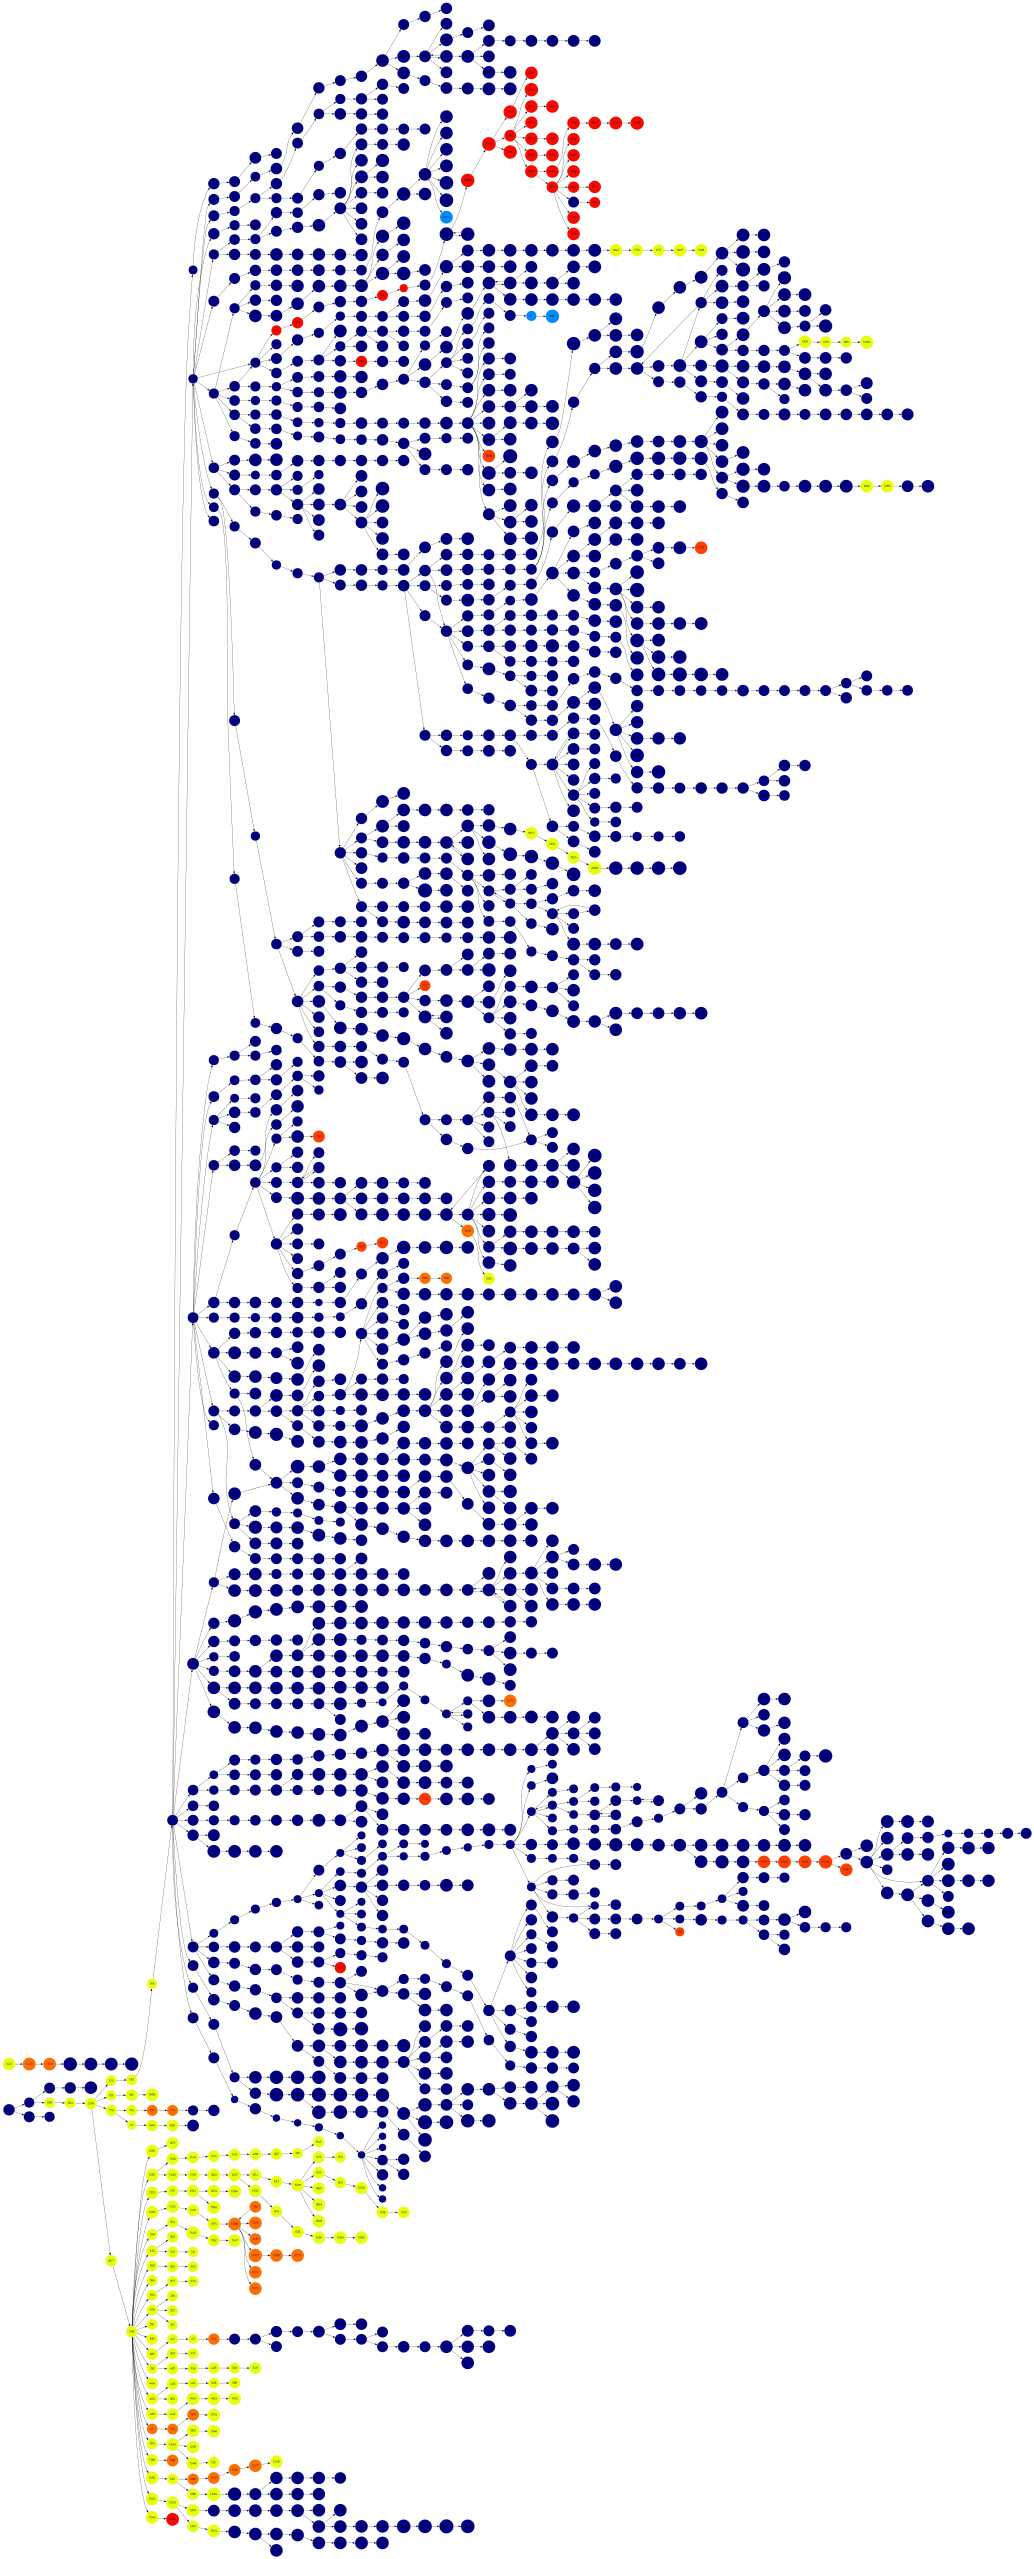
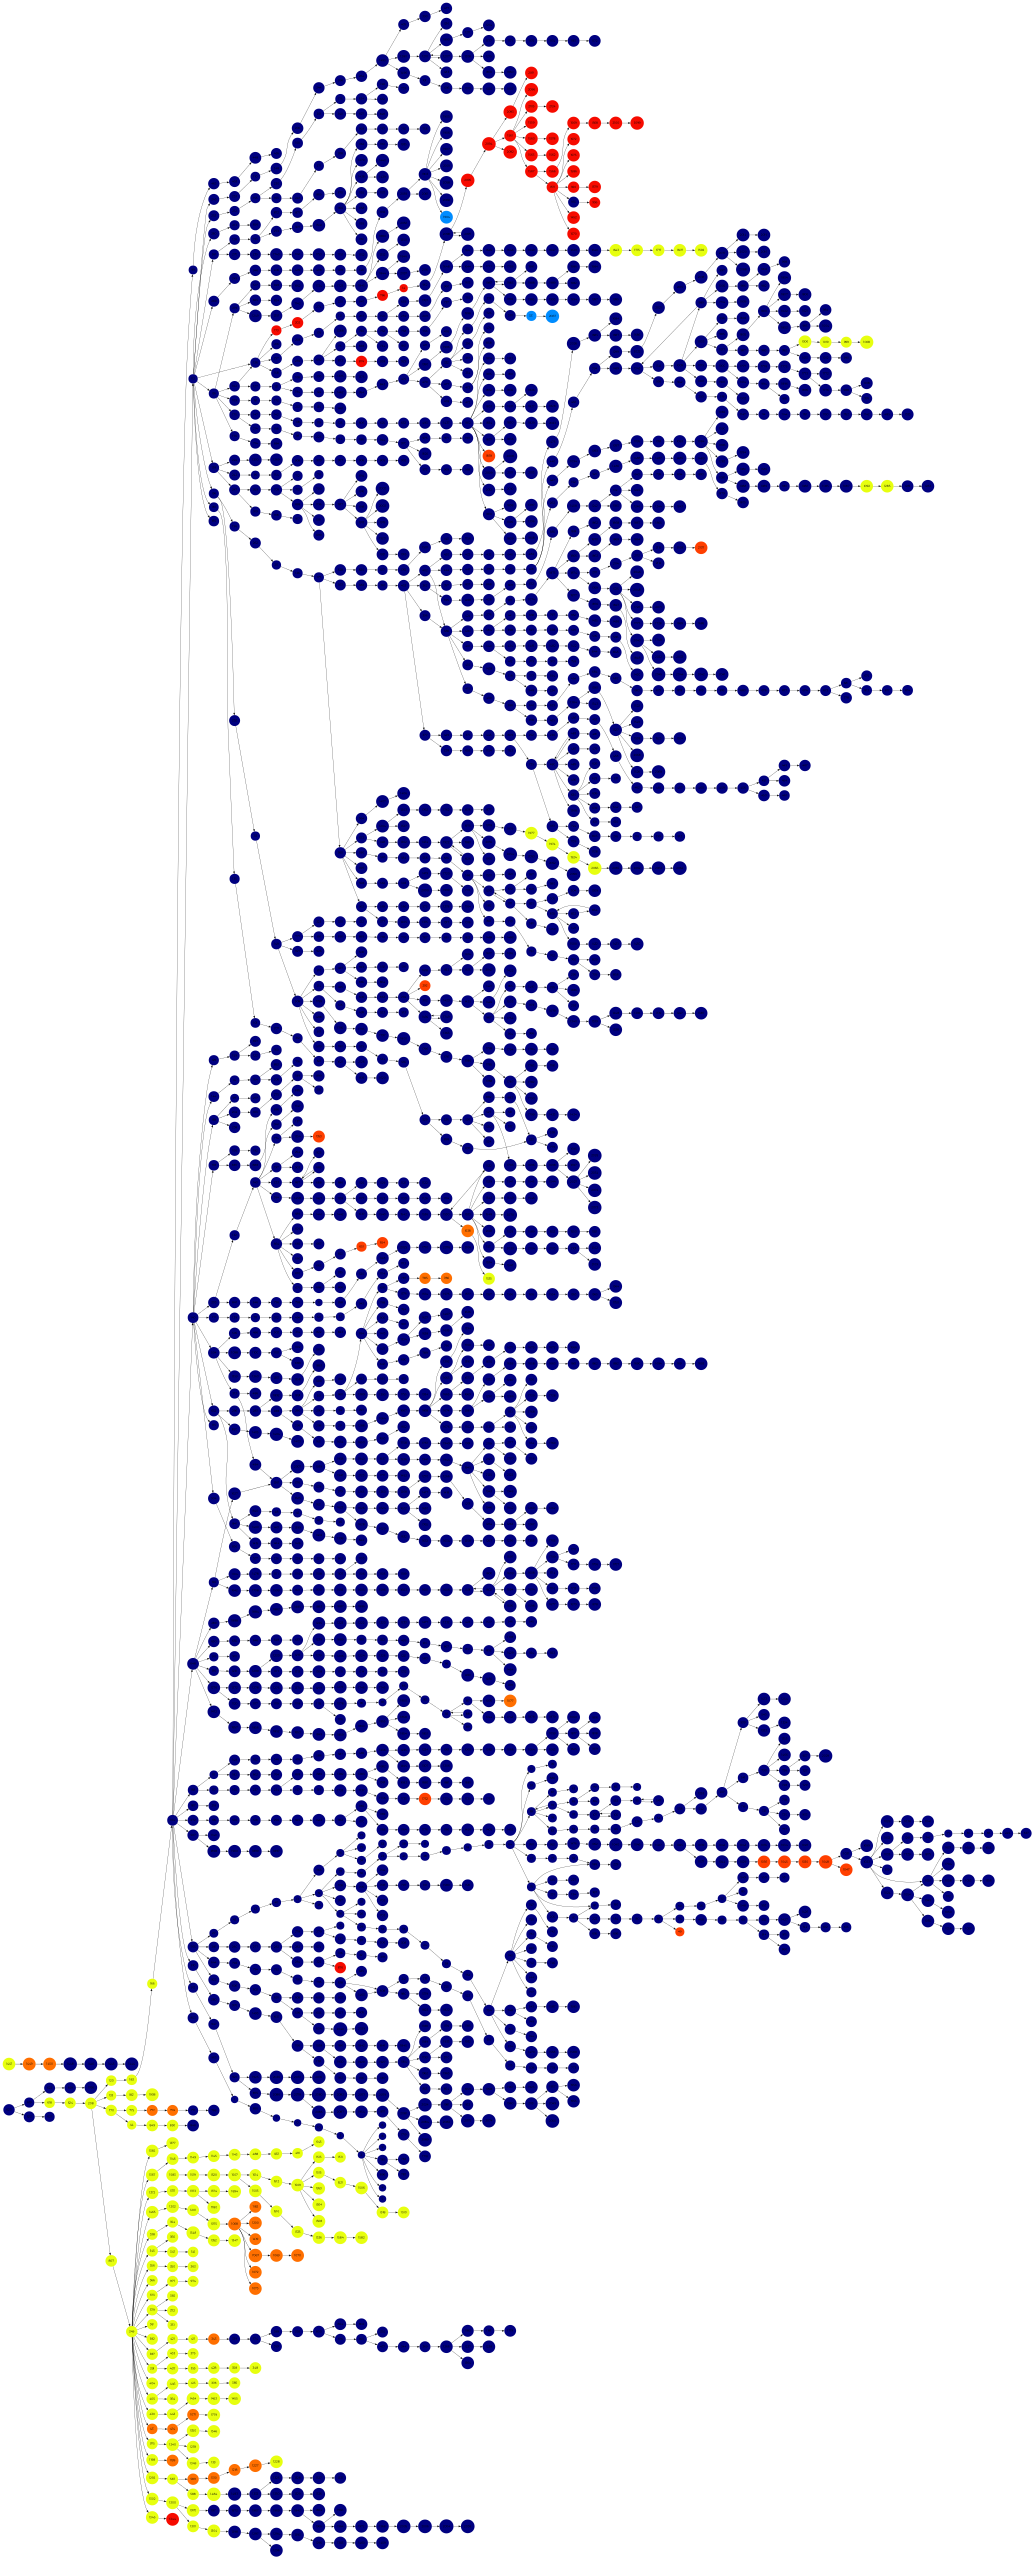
edge "1367" -> "1583": removed
edge "1182" -> "1068": reversed
